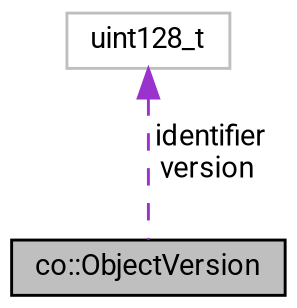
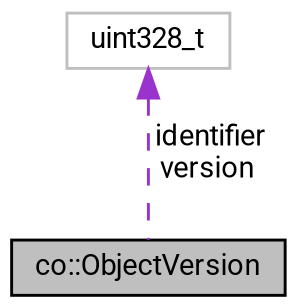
node "uint128_t": label "uint128_t" -> "uint328_t"
